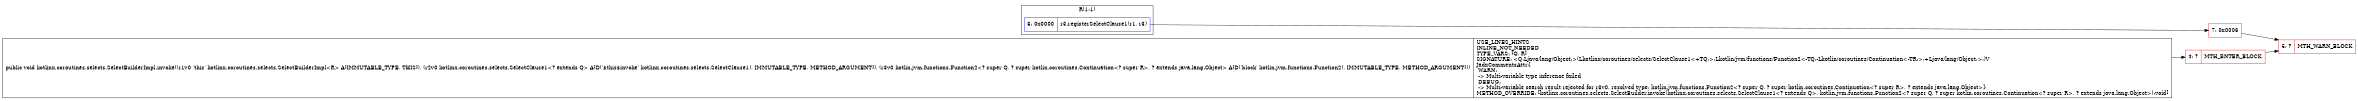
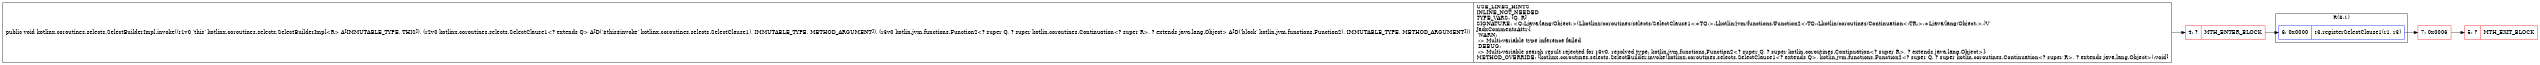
cluster "R(1:1)": label "R(1:1)" -> "R(8:1)"
node "5: ?": text "MTH_WARN_BLOCK" -> "MTH_EXIT_BLOCK"
edge "4: ?" -> "5: ?": now "4: ?" -> "6: 0x0000"
